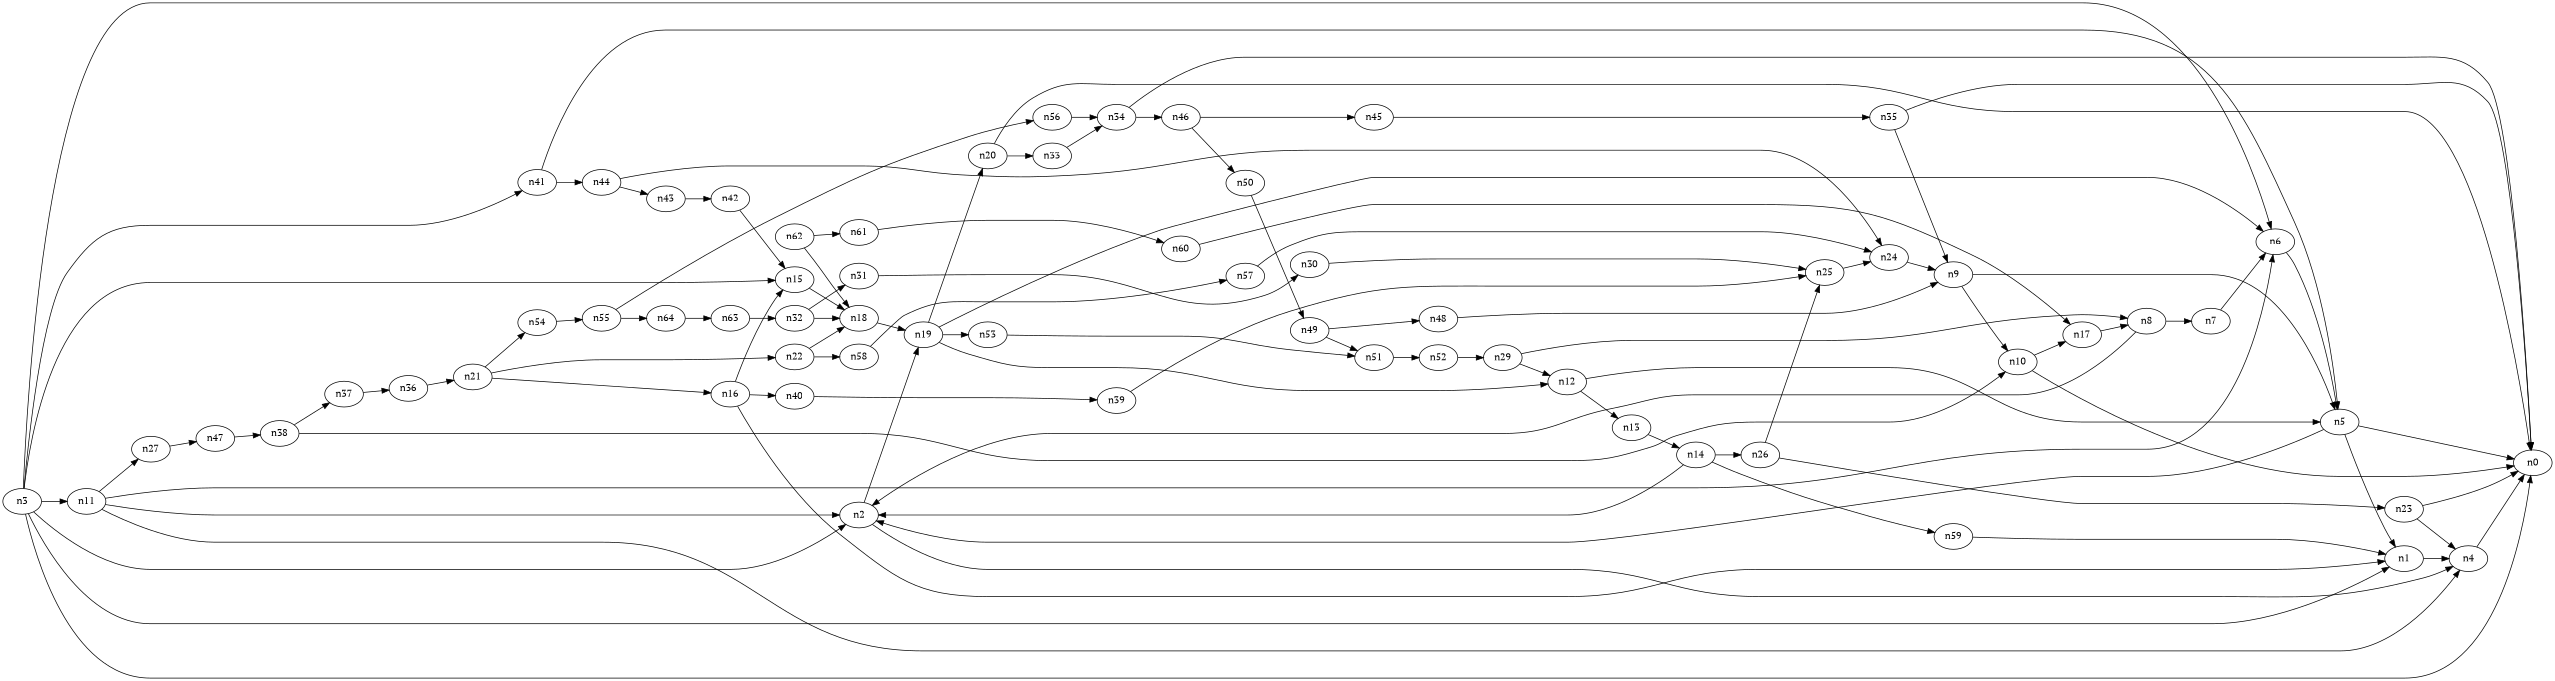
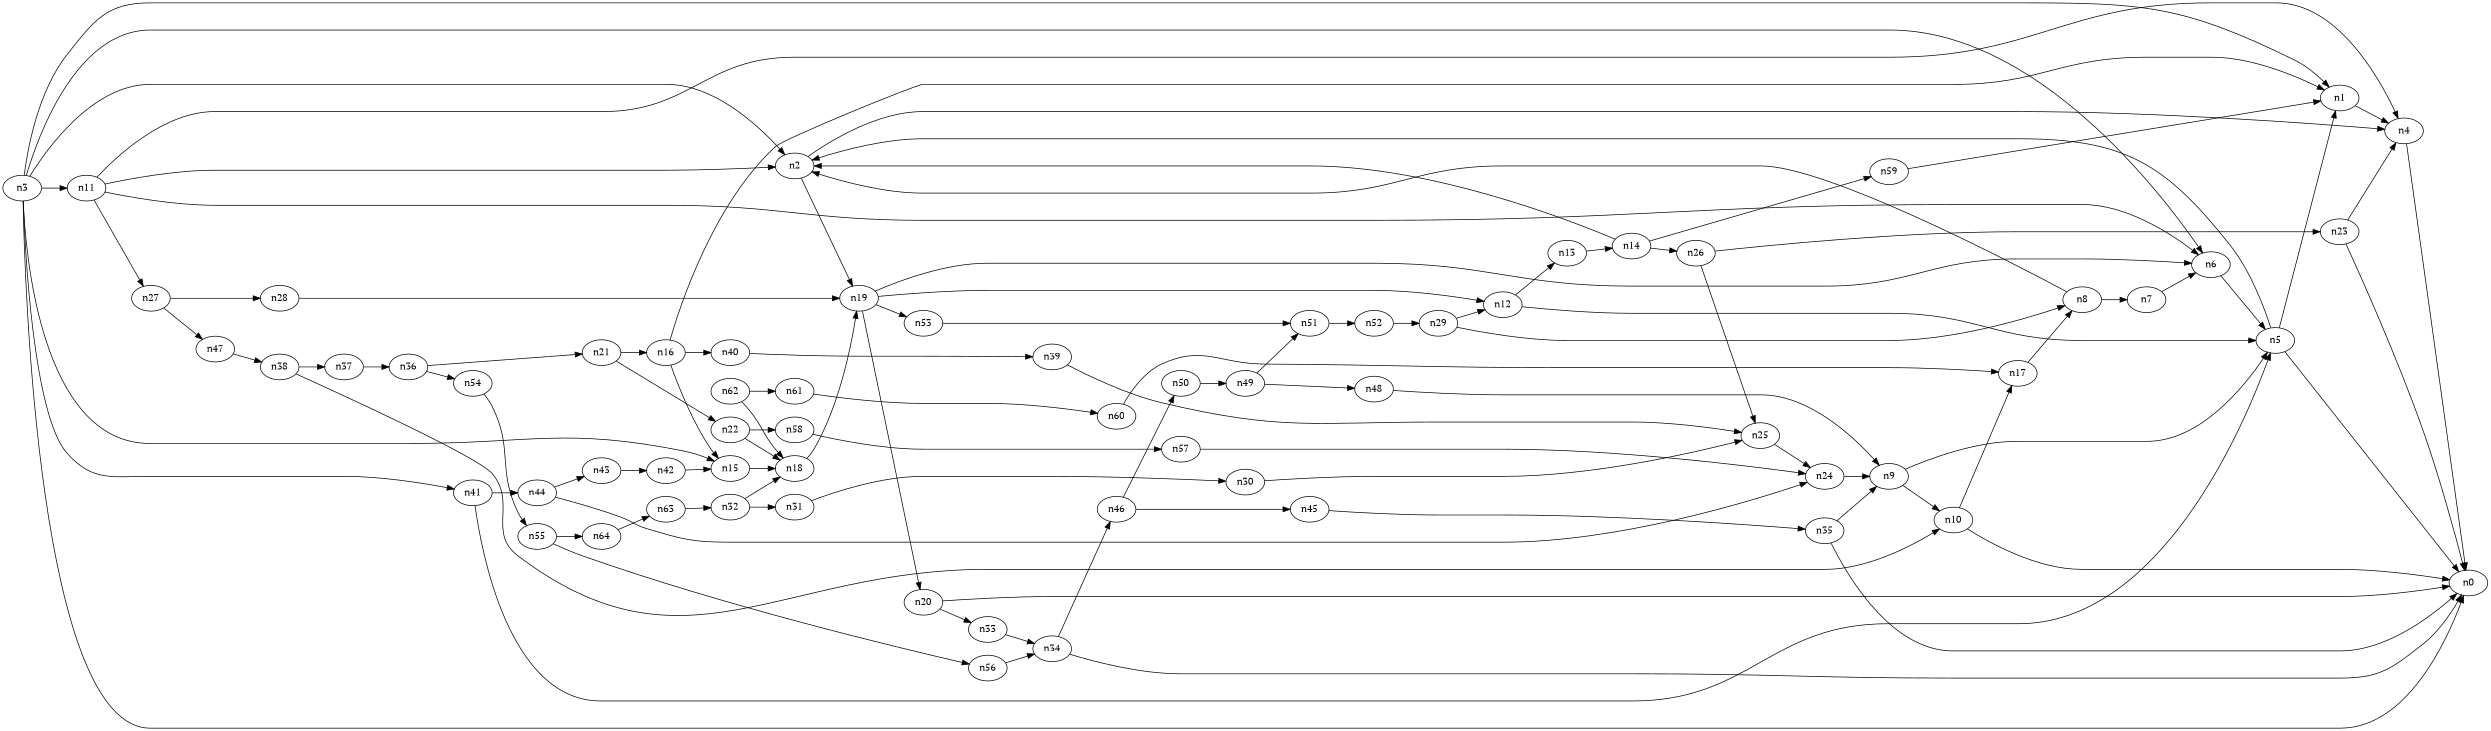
node "n28": added
edge "n21" -> "n54": now "n36" -> "n54"
